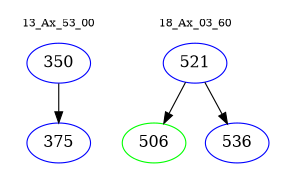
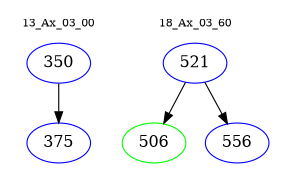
cluster "13_Ax_53_00": label "13_Ax_53_00" -> "13_Ax_03_00"
node "536": label "536" -> "556"
